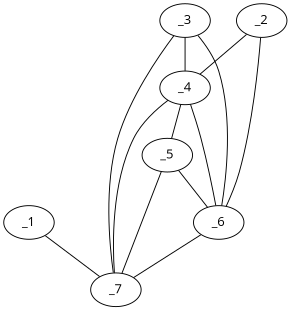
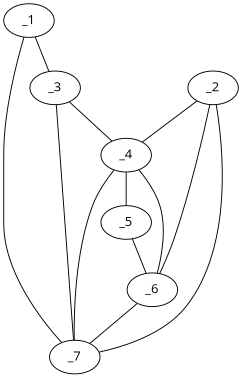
edge "_3" -- "_6": now "_3" -- "_1"
edge "_5" -- "_7": now "_2" -- "_7"
